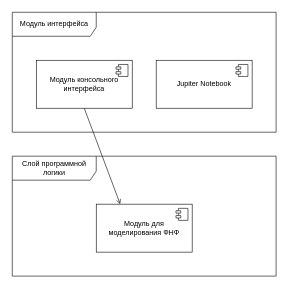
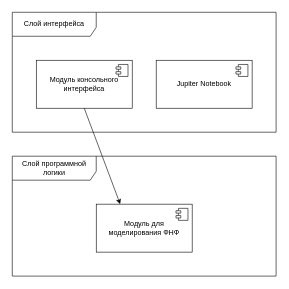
node "Модуль интерфейса": label "Модуль интерфейса" -> "Слой интерфейса"
edge "Модуль консольного интерфейса" -> "Модуль для моделирования ФНФ": arrowhead open -> classic
